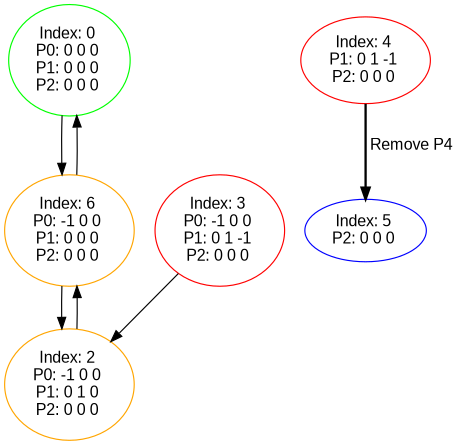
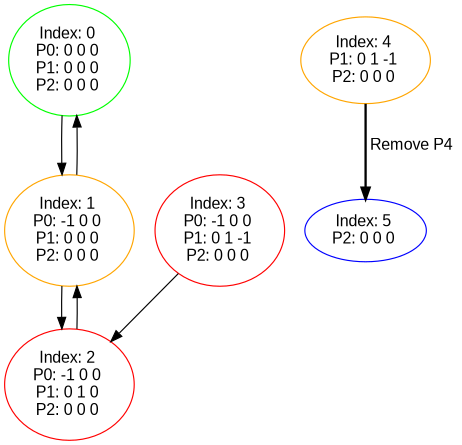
node "Index: 4 P1: 0 1 -1 P2: 0 0 0": color red -> orange
node "Index: 6 P0: -1 0 0 P1: 0 0 0 P2: 0 0 0": label "Index: 6 P0: -1 0 0 P1: 0 0 0 P2: 0 0 0" -> "Index: 1 P0: -1 0 0 P1: 0 0 0 P2: 0 0 0"
node "Index: 2 P0: -1 0 0 P1: 0 1 0 P2: 0 0 0": color orange -> red
